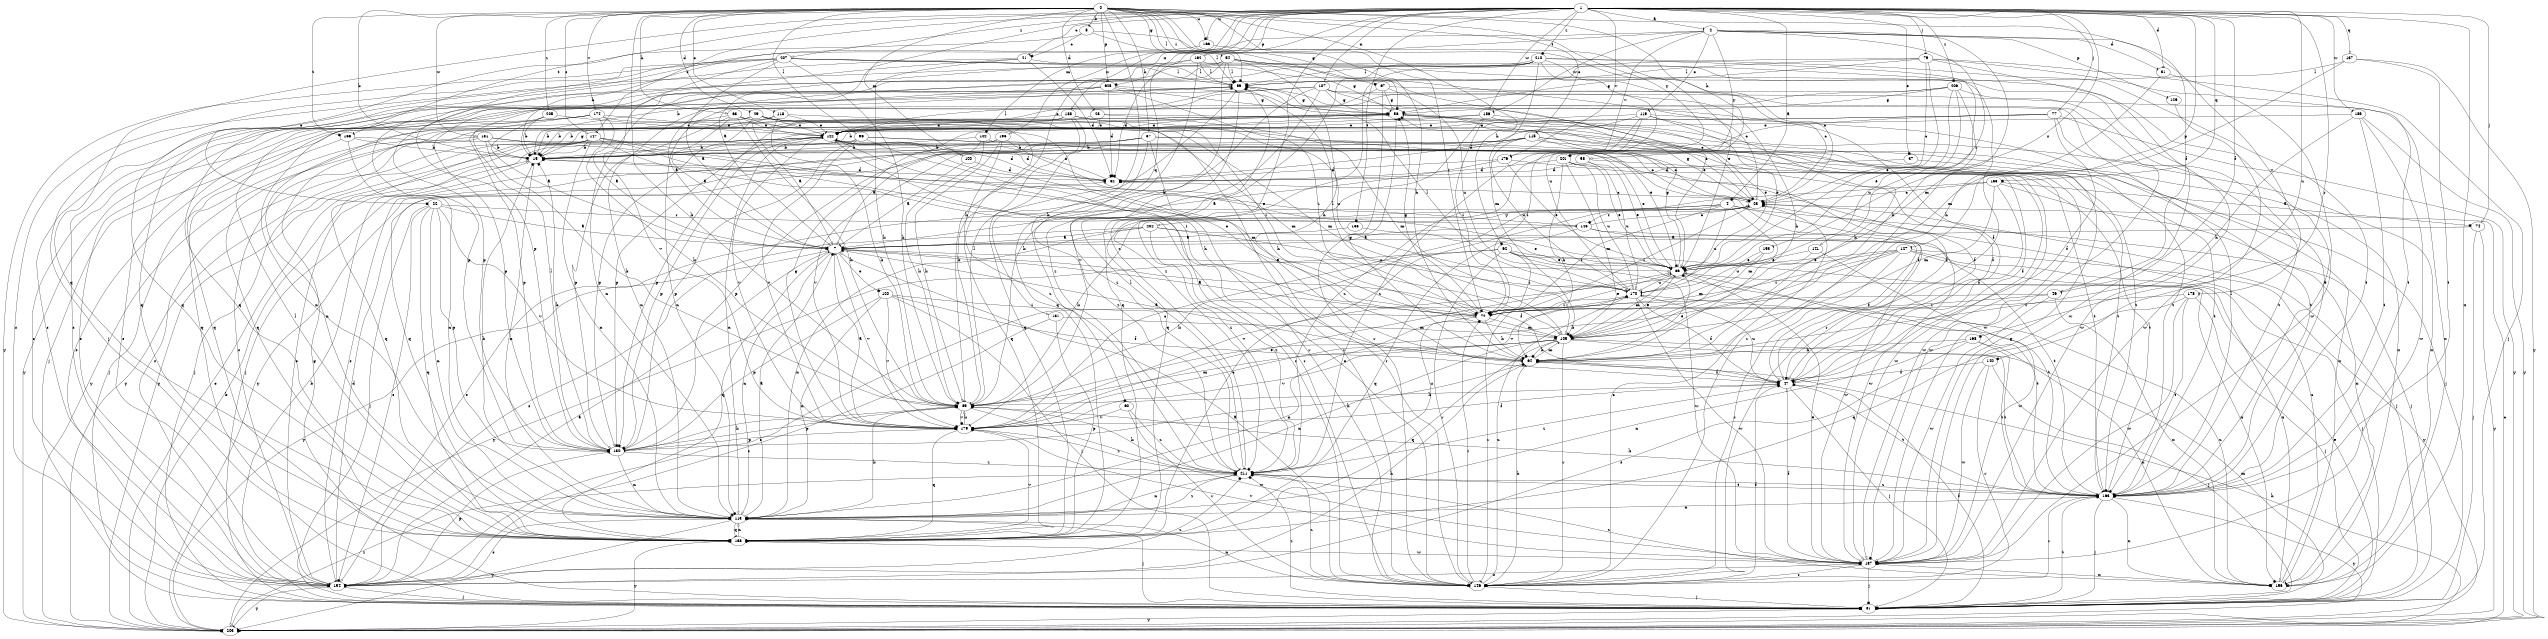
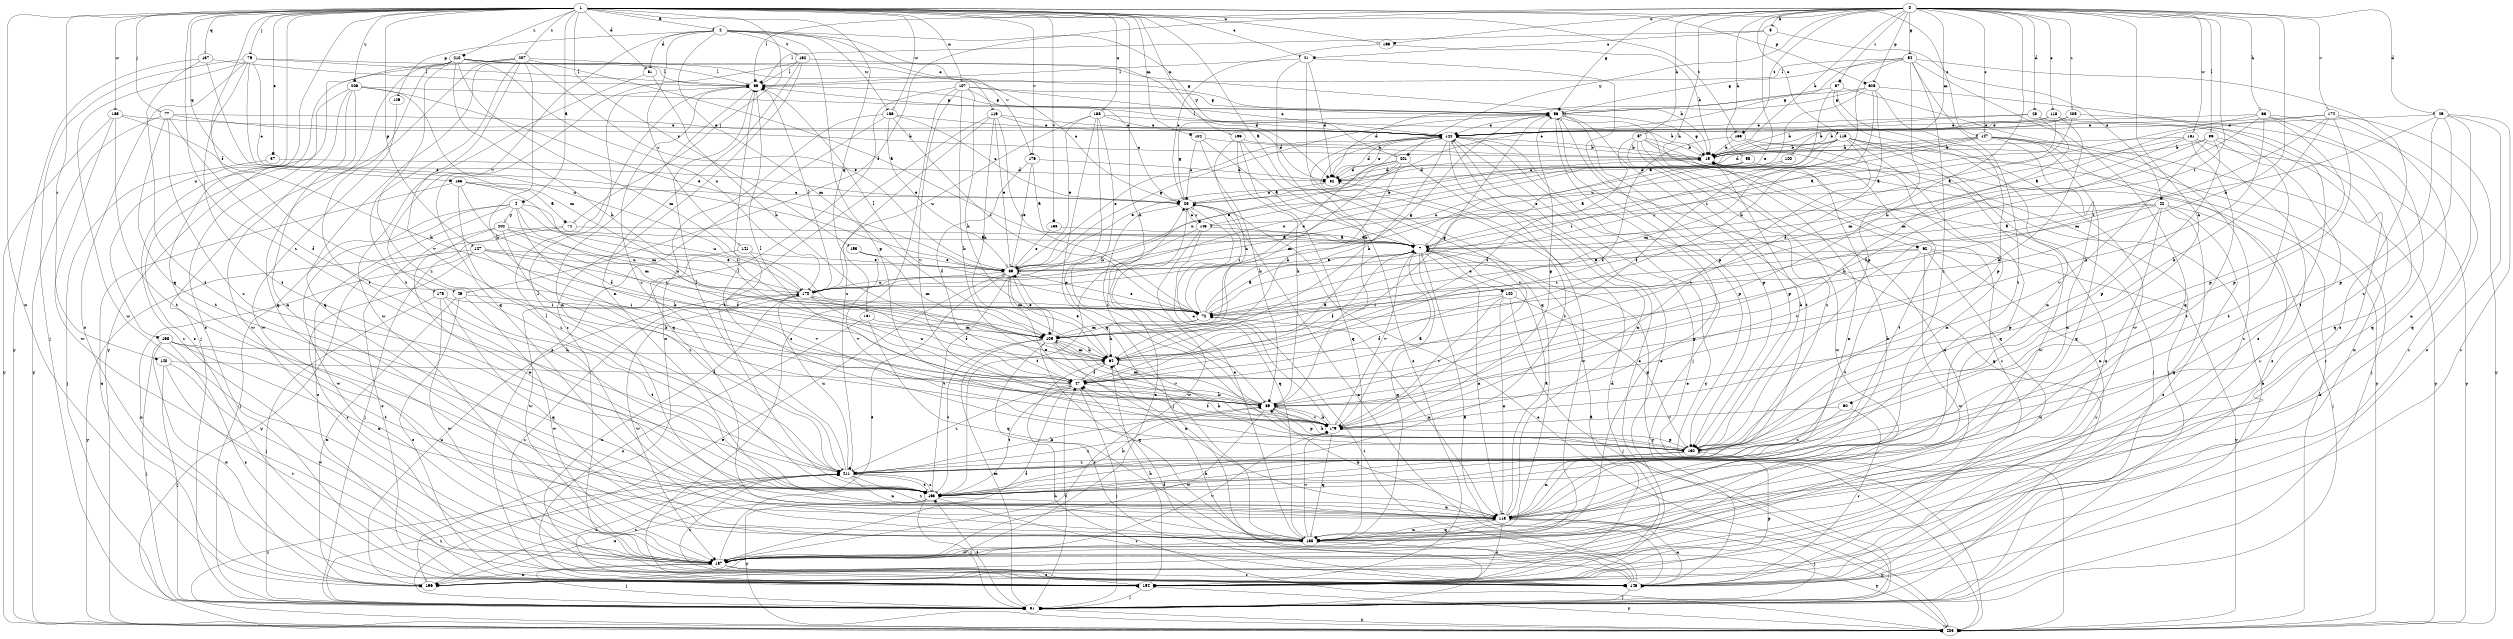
edge "62" -> "89": removed, label "k"
edge "131" -> "138": label "p" -> "q"
edge "127" -> "81": now "168" -> "81"
